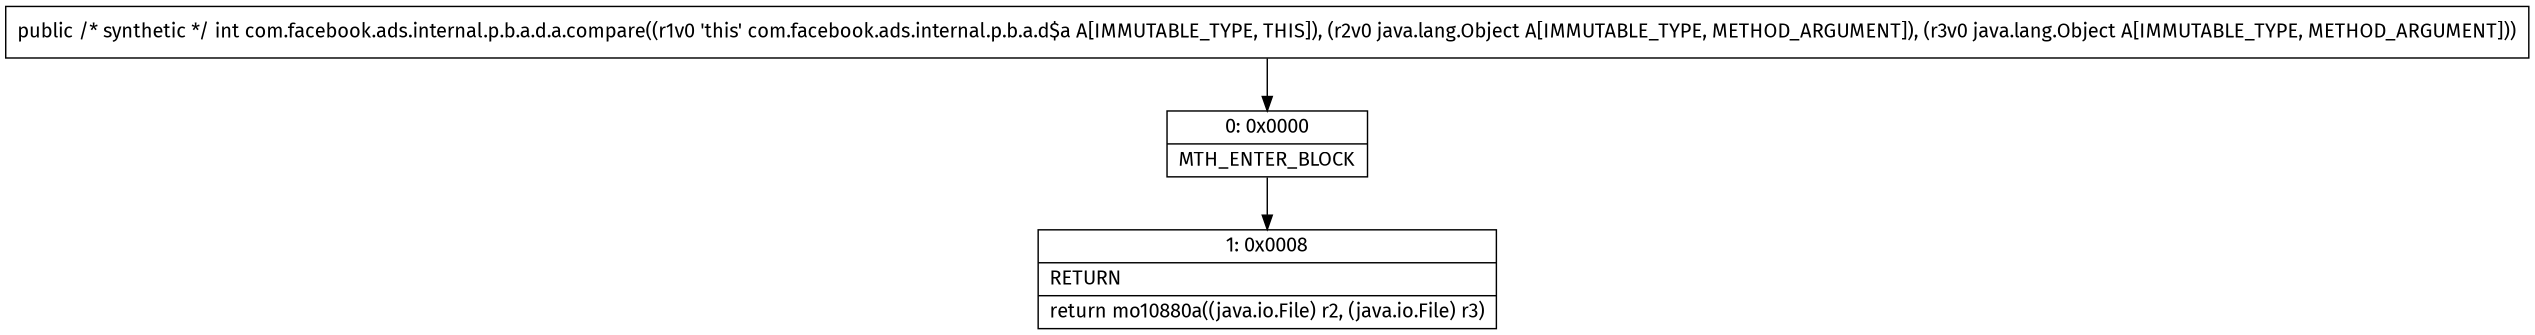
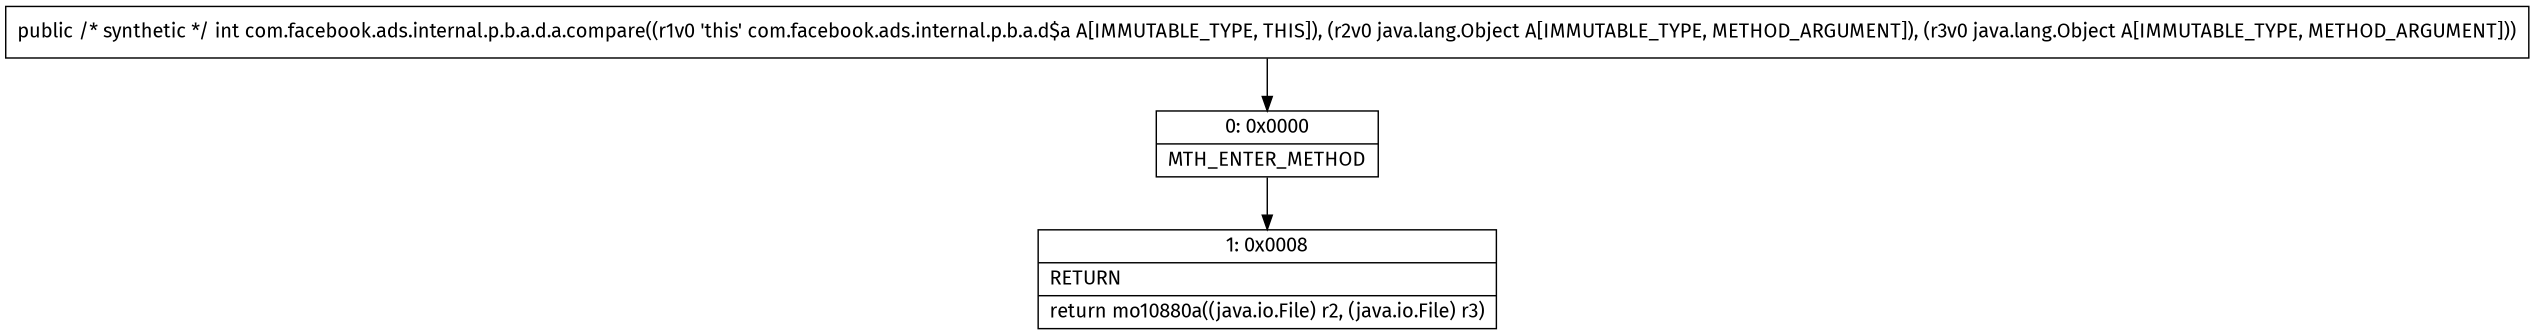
node "0: 0x0000": text "MTH_ENTER_BLOCK" -> "MTH_ENTER_METHOD"
